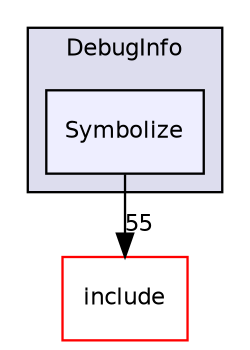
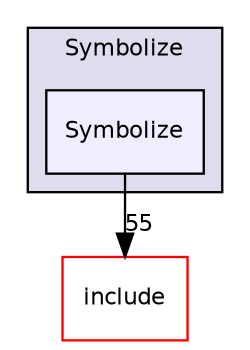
cluster "DebugInfo": label "DebugInfo" -> "Symbolize"
